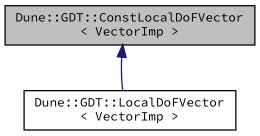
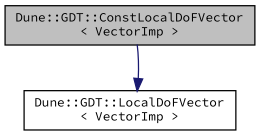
edge "Dune::GDT::LocalDoFVector < VectorImp >" -> "Dune::GDT::ConstLocalDoFVector < VectorImp >": reversed
